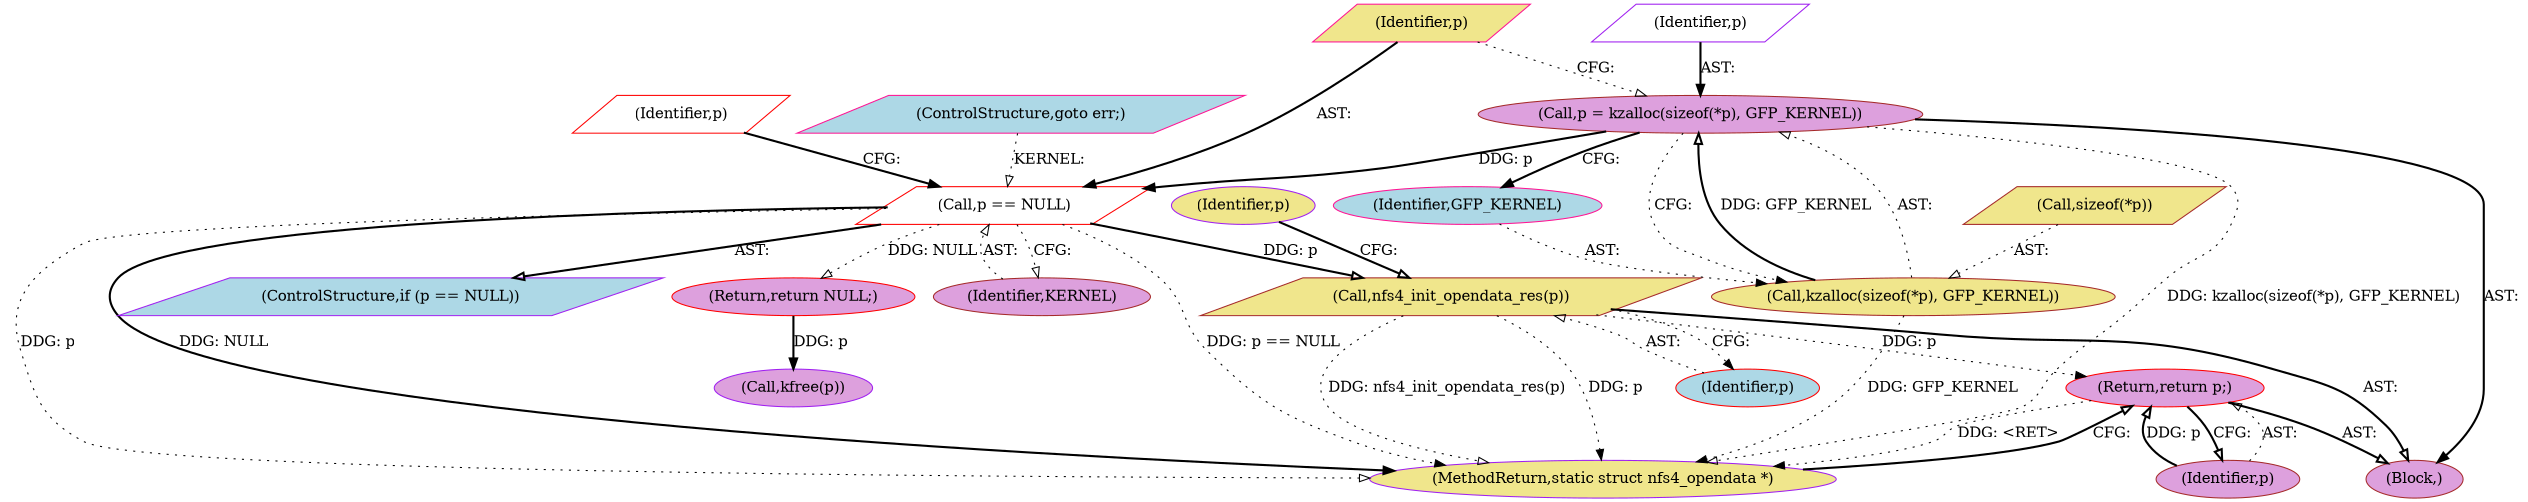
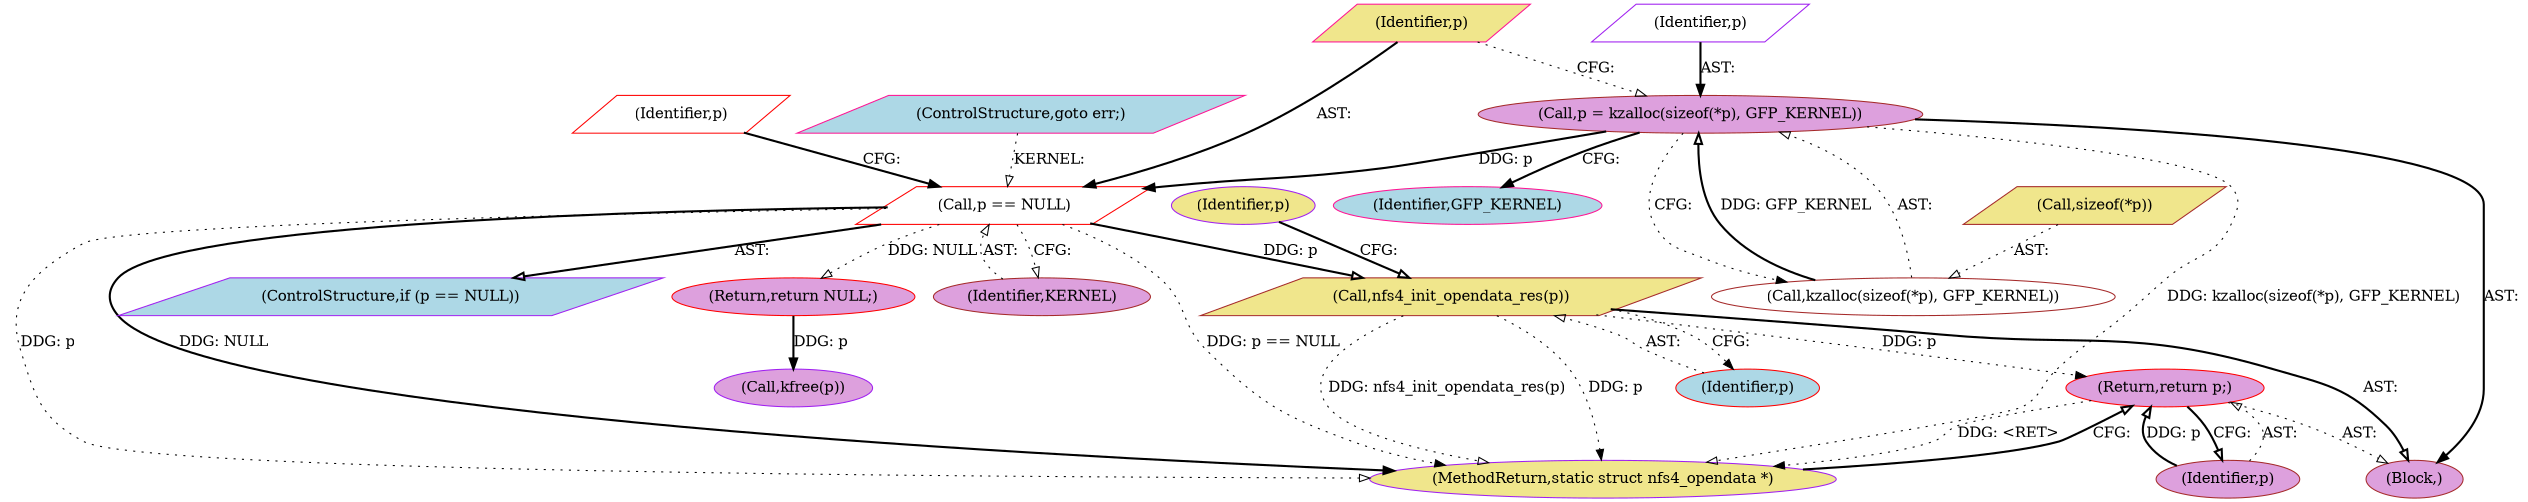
edge "(Identifier,GFP_KERNEL)" -> "(Call,kzalloc(sizeof(*p), GFP_KERNEL))": removed, label "AST:"
node "(Call,kzalloc(sizeof(*p), GFP_KERNEL))": fillcolor khaki -> white
edge "(Call,kzalloc(sizeof(*p), GFP_KERNEL))" -> "(MethodReturn,static struct nfs4_opendata *)": removed, label "DDG: GFP_KERNEL"
edge "(Return,return p;)" -> "(Block,)": style bold -> dotted
